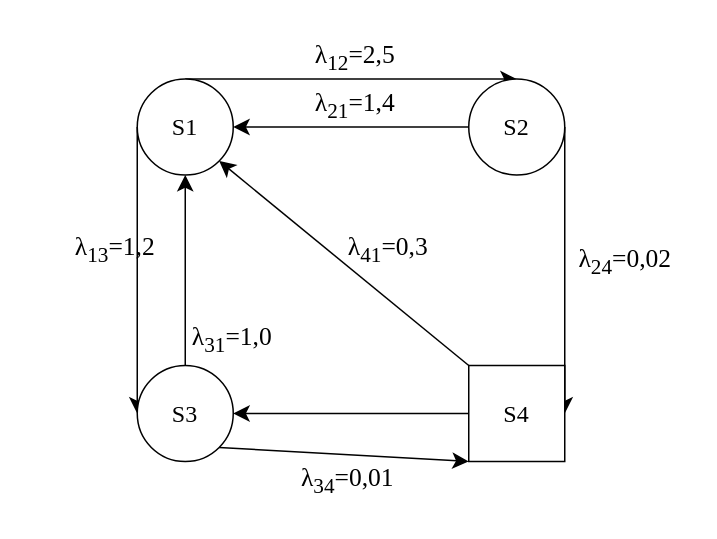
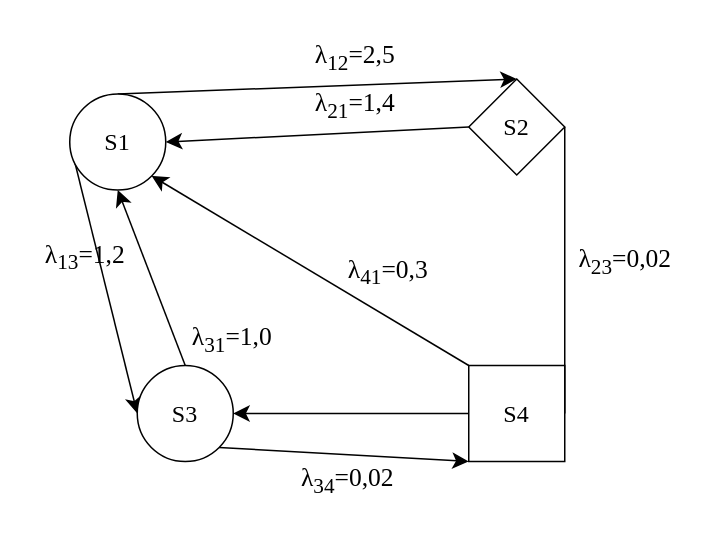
node "S1": moved (185, 127) -> (118, 142)
node "S2": shape ellipse -> diamond
node "λ13=1,2": moved (114, 249) -> (84, 257)
node "λ41=0,3": moved (387, 249) -> (387, 272)
node "λ24=0,02": label "λ24=0,02" -> "λ23=0,02"
edge "S2" -> "S4": arrowhead classic -> none
node "λ34=0,01": label "λ34=0,01" -> "λ34=0,02"
